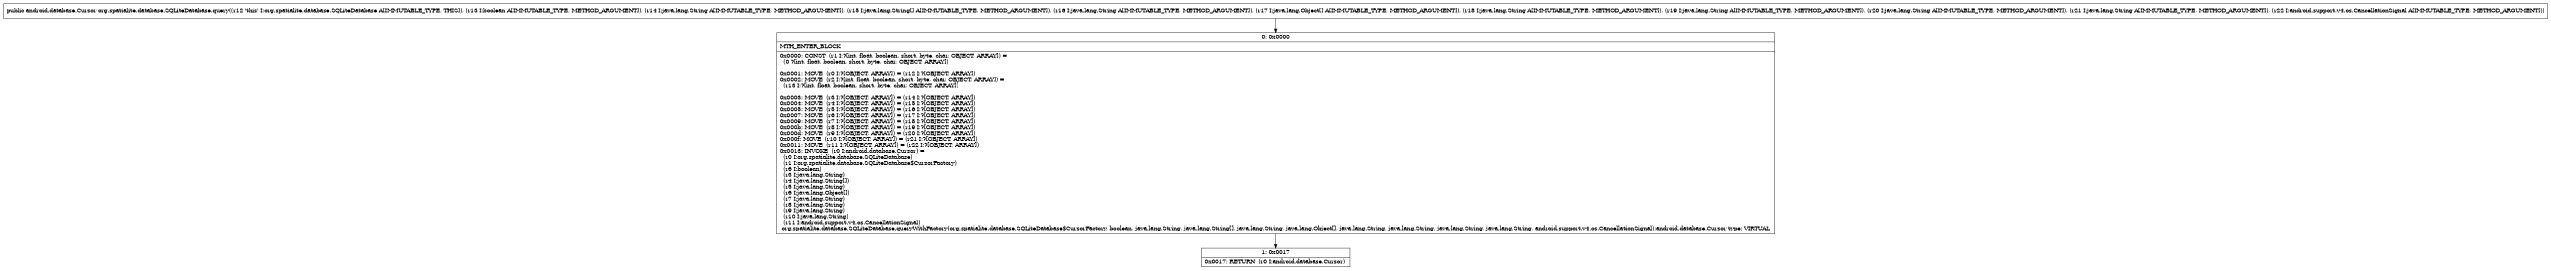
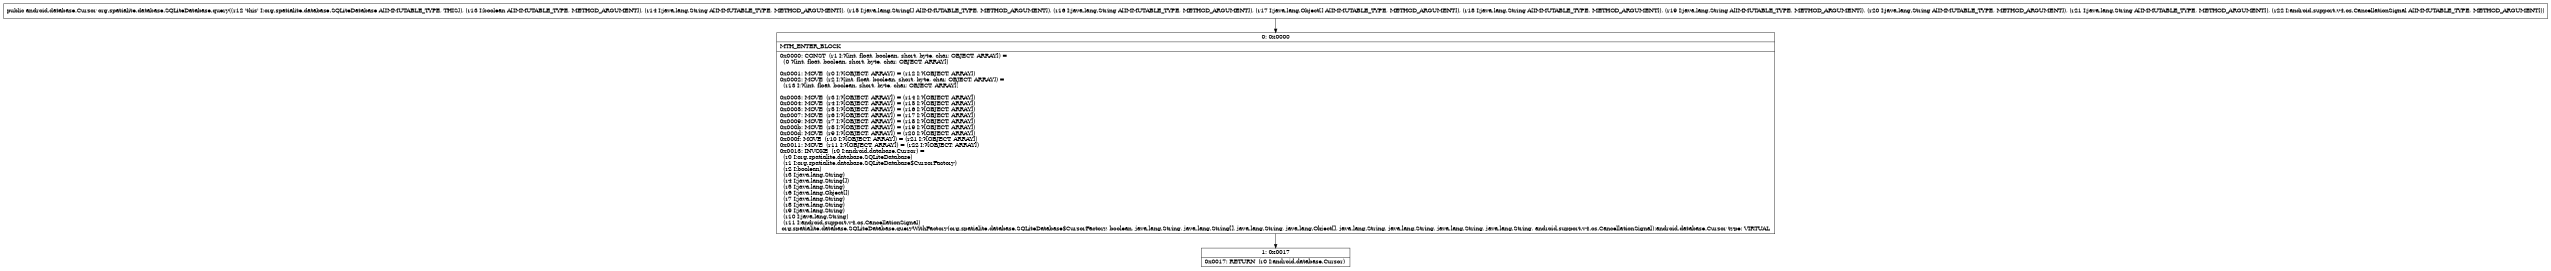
node "0: 0x0000": text "(r6 I:boolean)" -> "(r2 I:boolean)"
